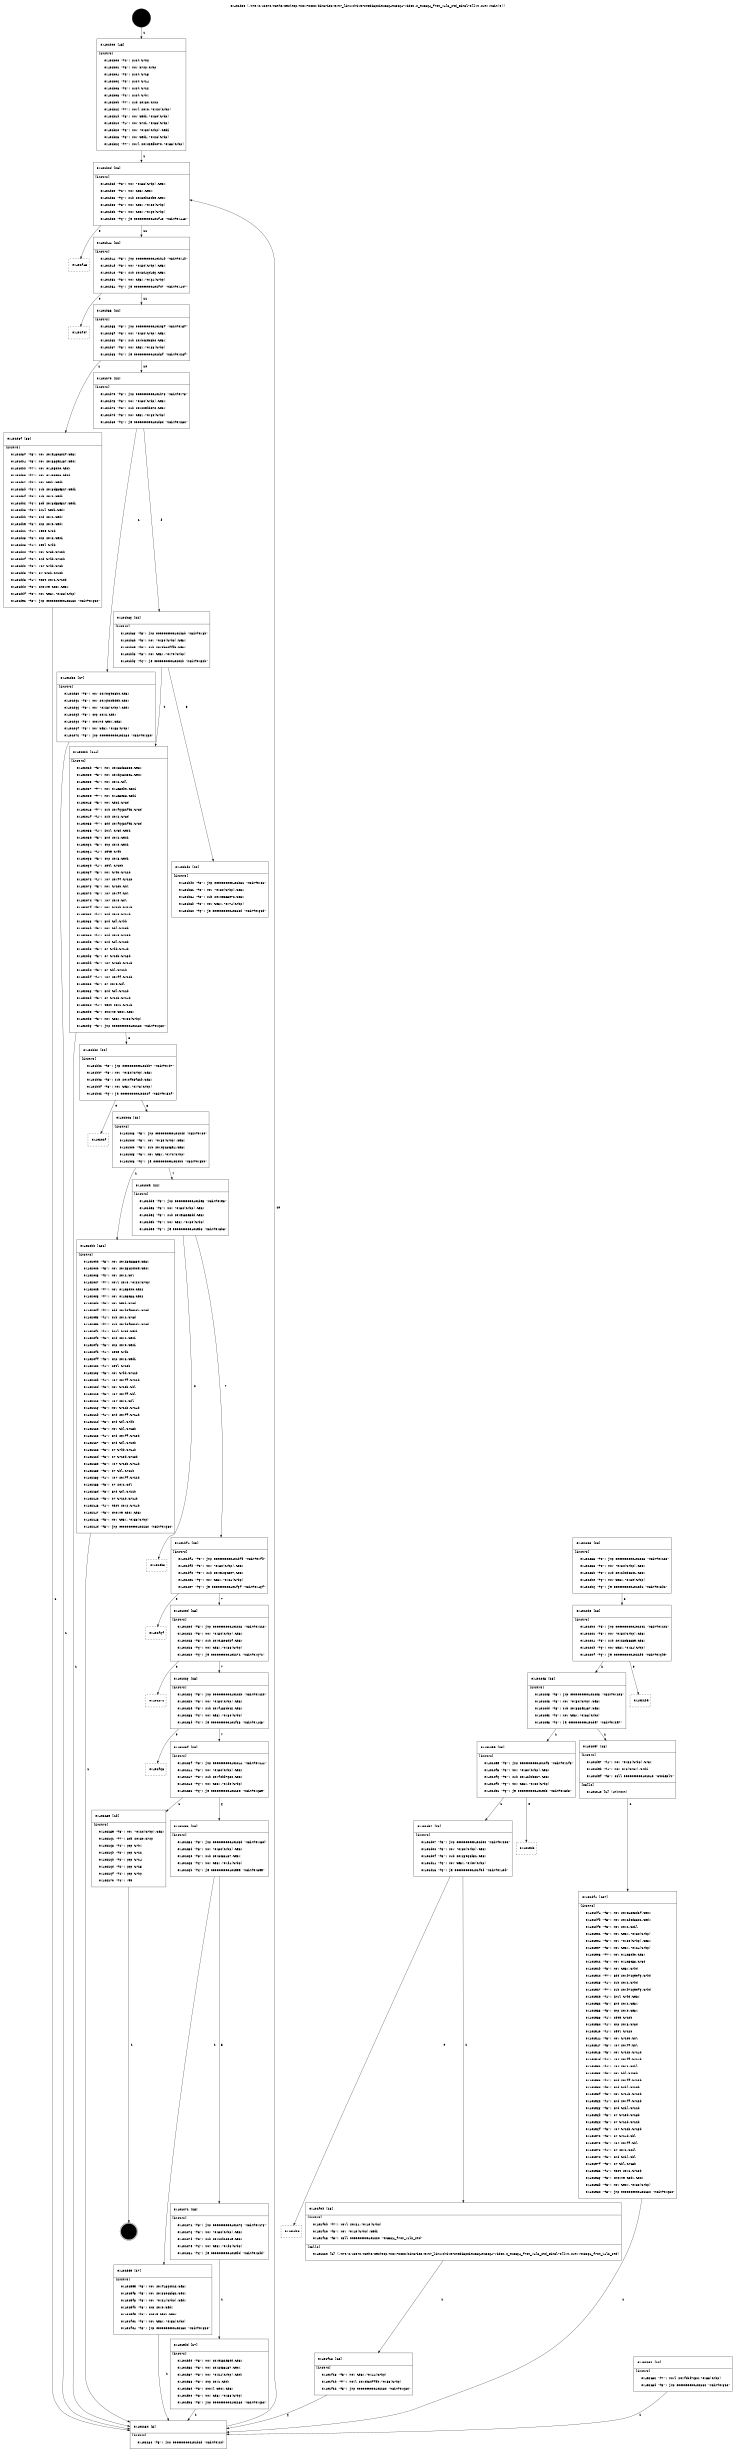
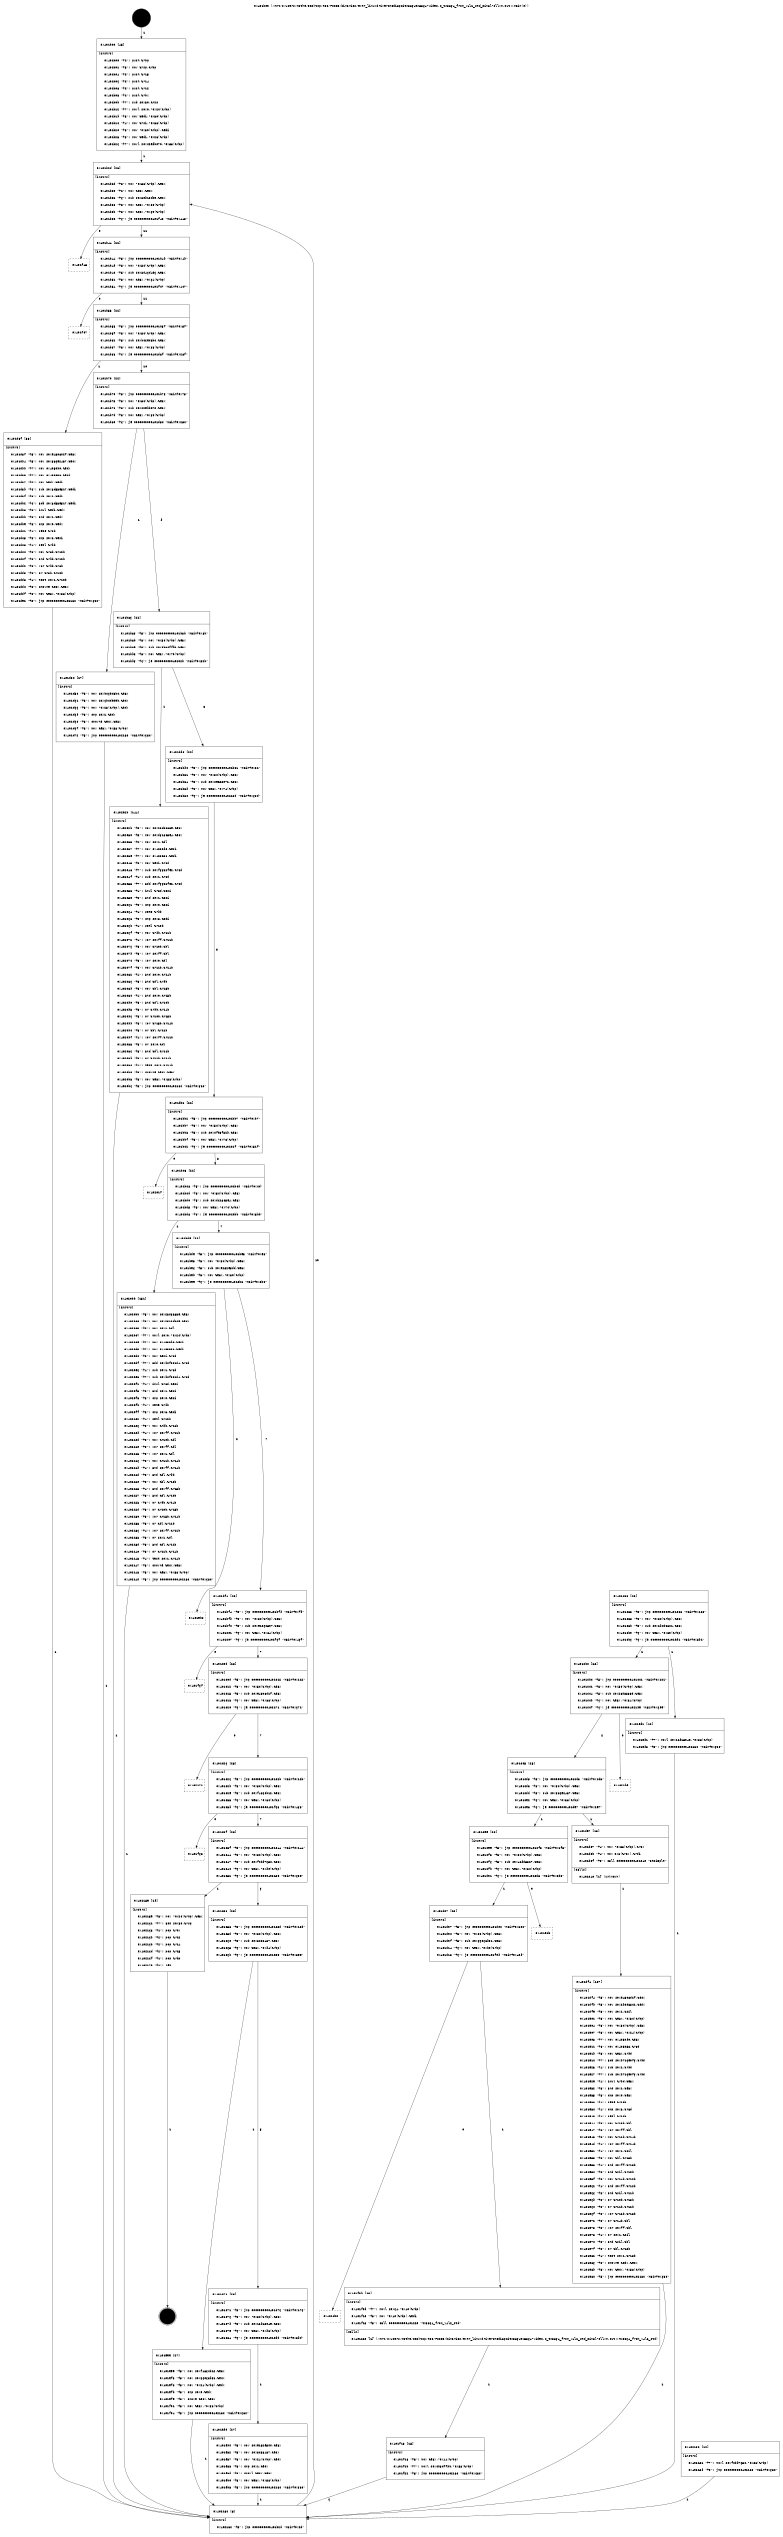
edge "0x40202b [144]" -> "0x401bb2 [22]": now "0x401b9c [22]" -> "0x401bb2 [22]"
node "0x401e91 [12]": added
